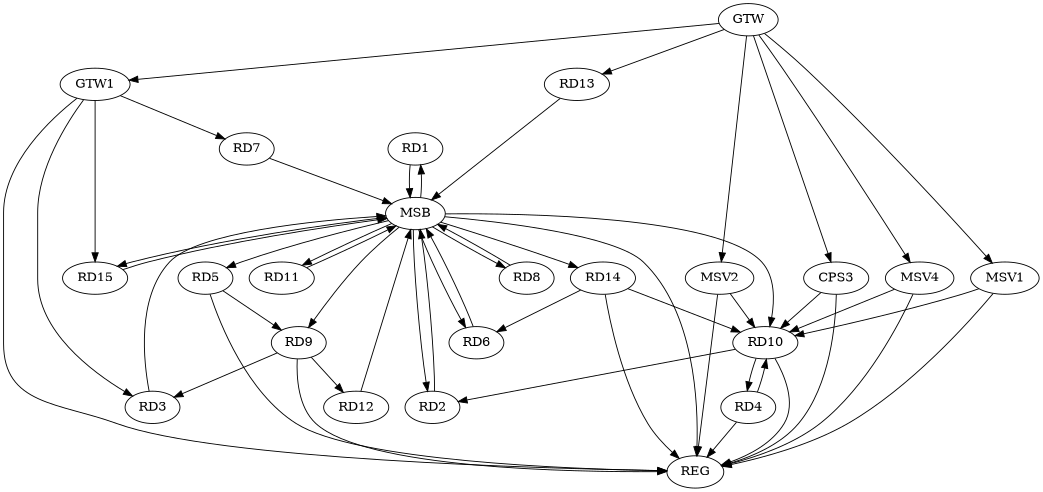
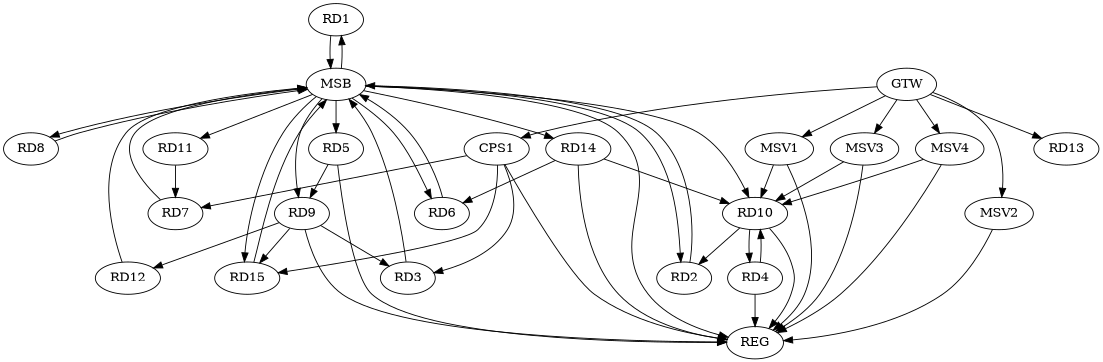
node "GTW1": label "GTW1" -> "CPS1"
edge "RD13" -> "MSB": removed
edge "RD9" -> "RD15": added
edge "RD11" -> "MSB": now "RD11" -> "RD7"
node "CPS3": label "CPS3" -> "MSV3"
edge "MSV2" -> "RD10": removed
